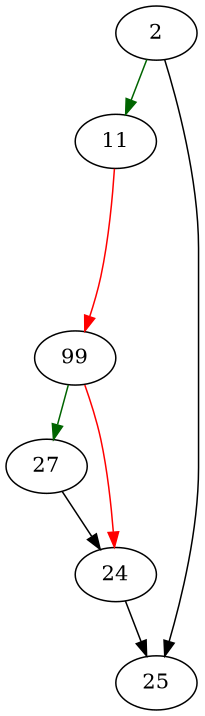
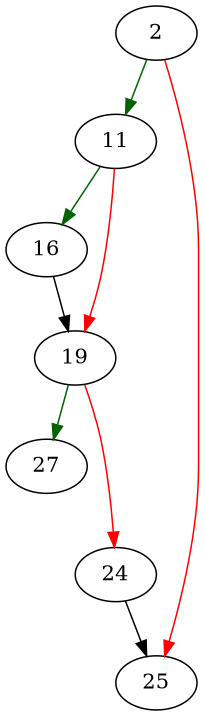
node "16": added
edge "2" -> "25": color black -> red
node "99": label "99" -> "19"
edge "27" -> "24": removed
